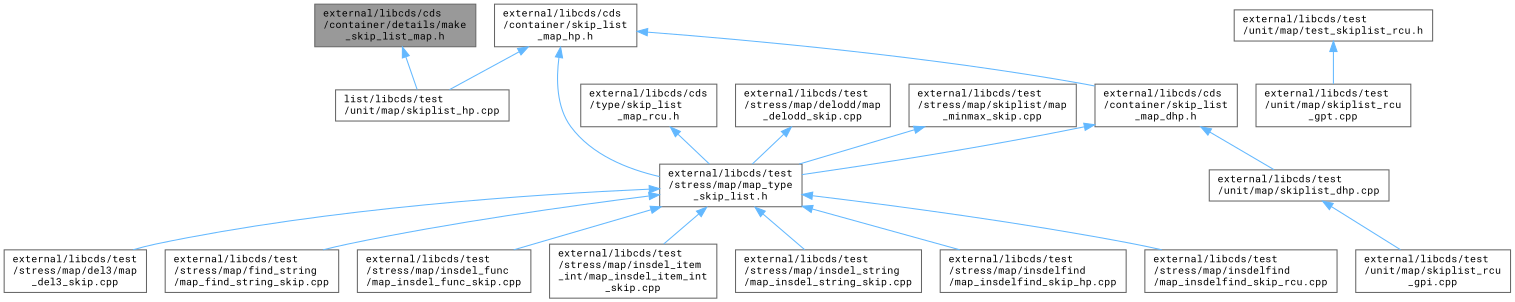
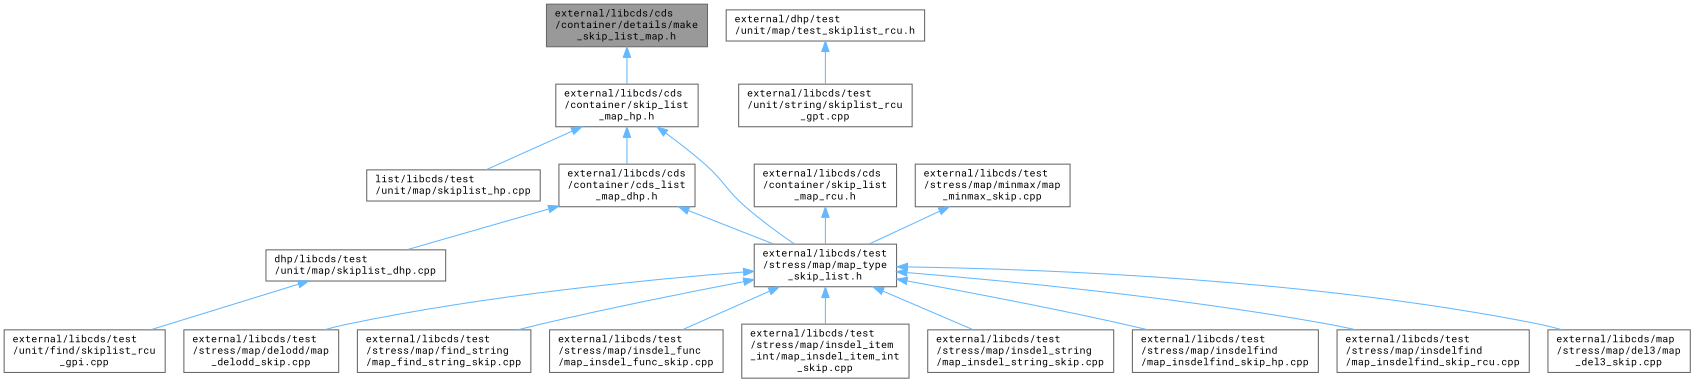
node "external/libcds/test /unit/map/test_skiplist_rcu.h": label "external/libcds/test /unit/map/test_skiplist_rcu.h" -> "external/dhp/test /unit/map/test_skiplist_rcu.h"
edge "list/libcds/test /unit/map/skiplist_hp.cpp" -> "external/libcds/cds /container/details/make _skip_list_map.h": now "external/libcds/cds /container/skip_list _map_hp.h" -> "external/libcds/cds /container/details/make _skip_list_map.h"
node "external/libcds/cds /type/skip_list _map_rcu.h": label "external/libcds/cds /type/skip_list _map_rcu.h" -> "external/libcds/cds /container/skip_list _map_rcu.h"
node "external/libcds/test /stress/map/skiplist/map _minmax_skip.cpp": label "external/libcds/test /stress/map/skiplist/map _minmax_skip.cpp" -> "external/libcds/test /stress/map/minmax/map _minmax_skip.cpp"
node "external/libcds/cds /container/skip_list _map_dhp.h": label "external/libcds/cds /container/skip_list _map_dhp.h" -> "external/libcds/cds /container/cds_list _map_dhp.h"
node "external/libcds/test /unit/map/skiplist_rcu _gpt.cpp": label "external/libcds/test /unit/map/skiplist_rcu _gpt.cpp" -> "external/libcds/test /unit/string/skiplist_rcu _gpt.cpp"
edge "external/libcds/test /stress/map/map_type _skip_list.h" -> "external/libcds/test /stress/map/delodd/map _delodd_skip.cpp": reversed
node "external/libcds/test /unit/map/skiplist_dhp.cpp": label "external/libcds/test /unit/map/skiplist_dhp.cpp" -> "dhp/libcds/test /unit/map/skiplist_dhp.cpp"
node "external/libcds/test /stress/map/del3/map _del3_skip.cpp": label "external/libcds/test /stress/map/del3/map _del3_skip.cpp" -> "external/libcds/map /stress/map/del3/map _del3_skip.cpp"
node "external/libcds/test /unit/map/skiplist_rcu _gpi.cpp": label "external/libcds/test /unit/map/skiplist_rcu _gpi.cpp" -> "external/libcds/test /unit/find/skiplist_rcu _gpi.cpp"
